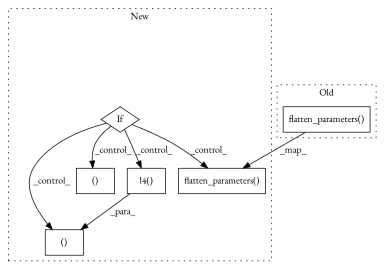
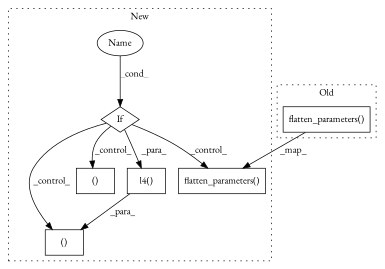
node "Name": added
edge "If" -> "l4()": label "_control_" -> "_para_"
